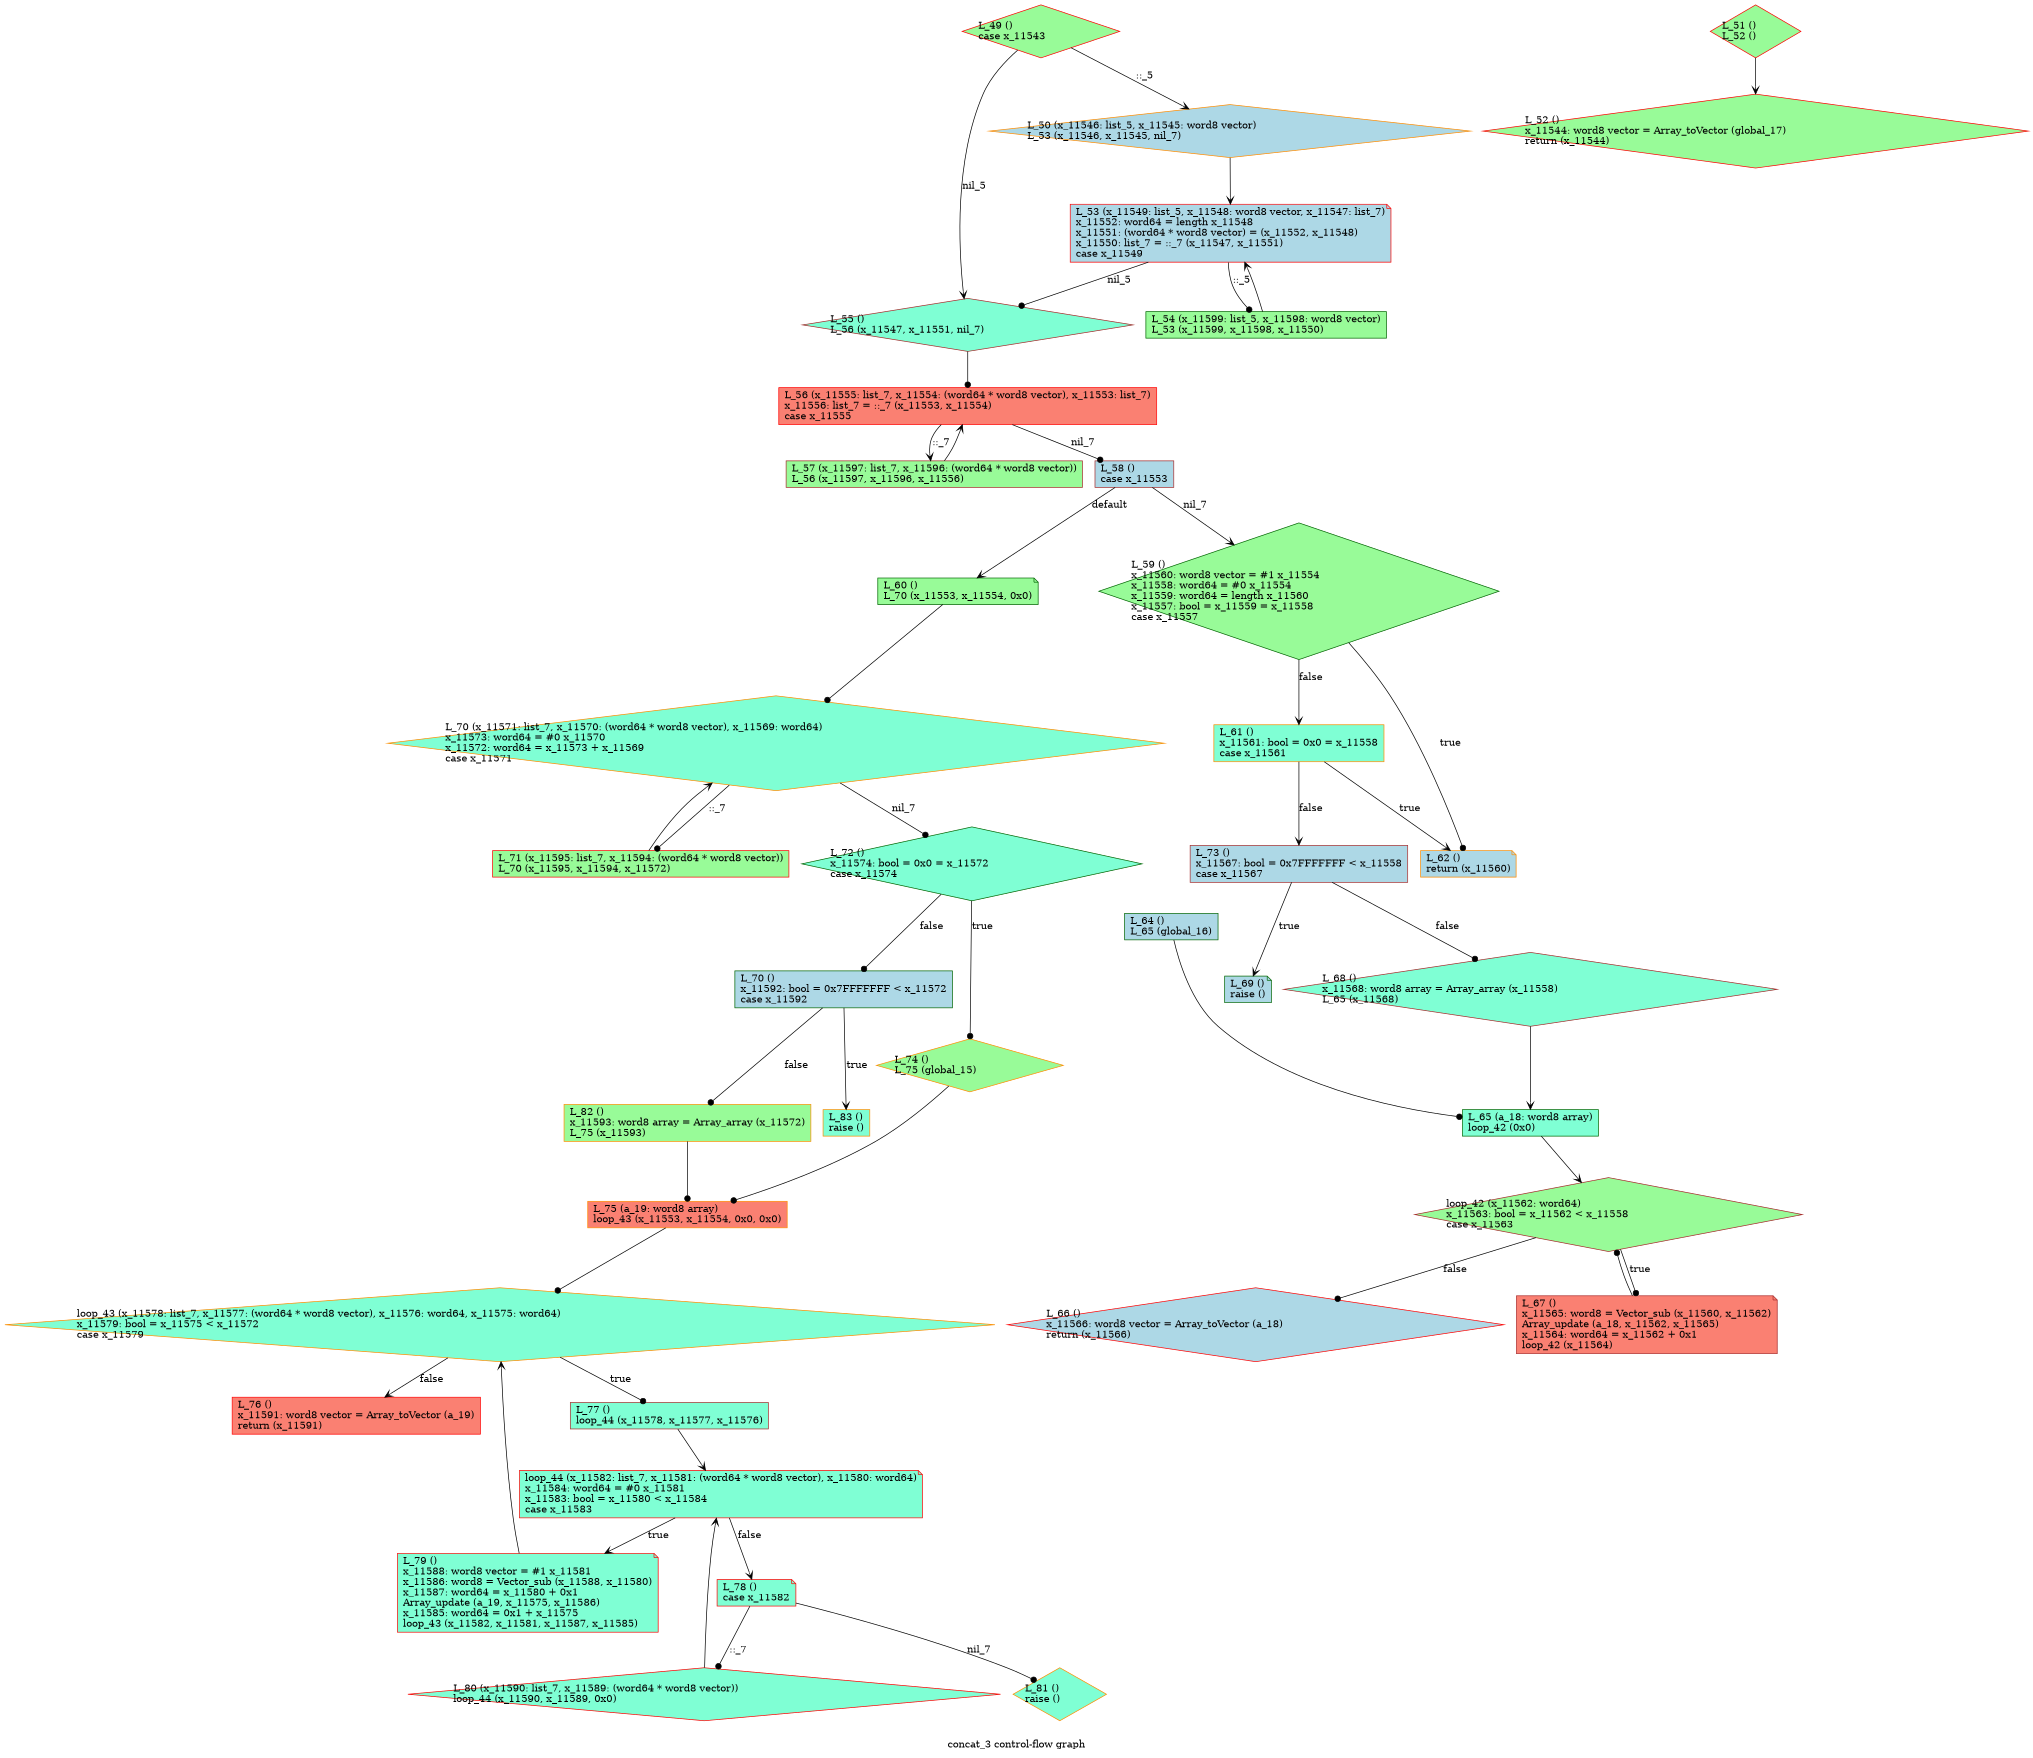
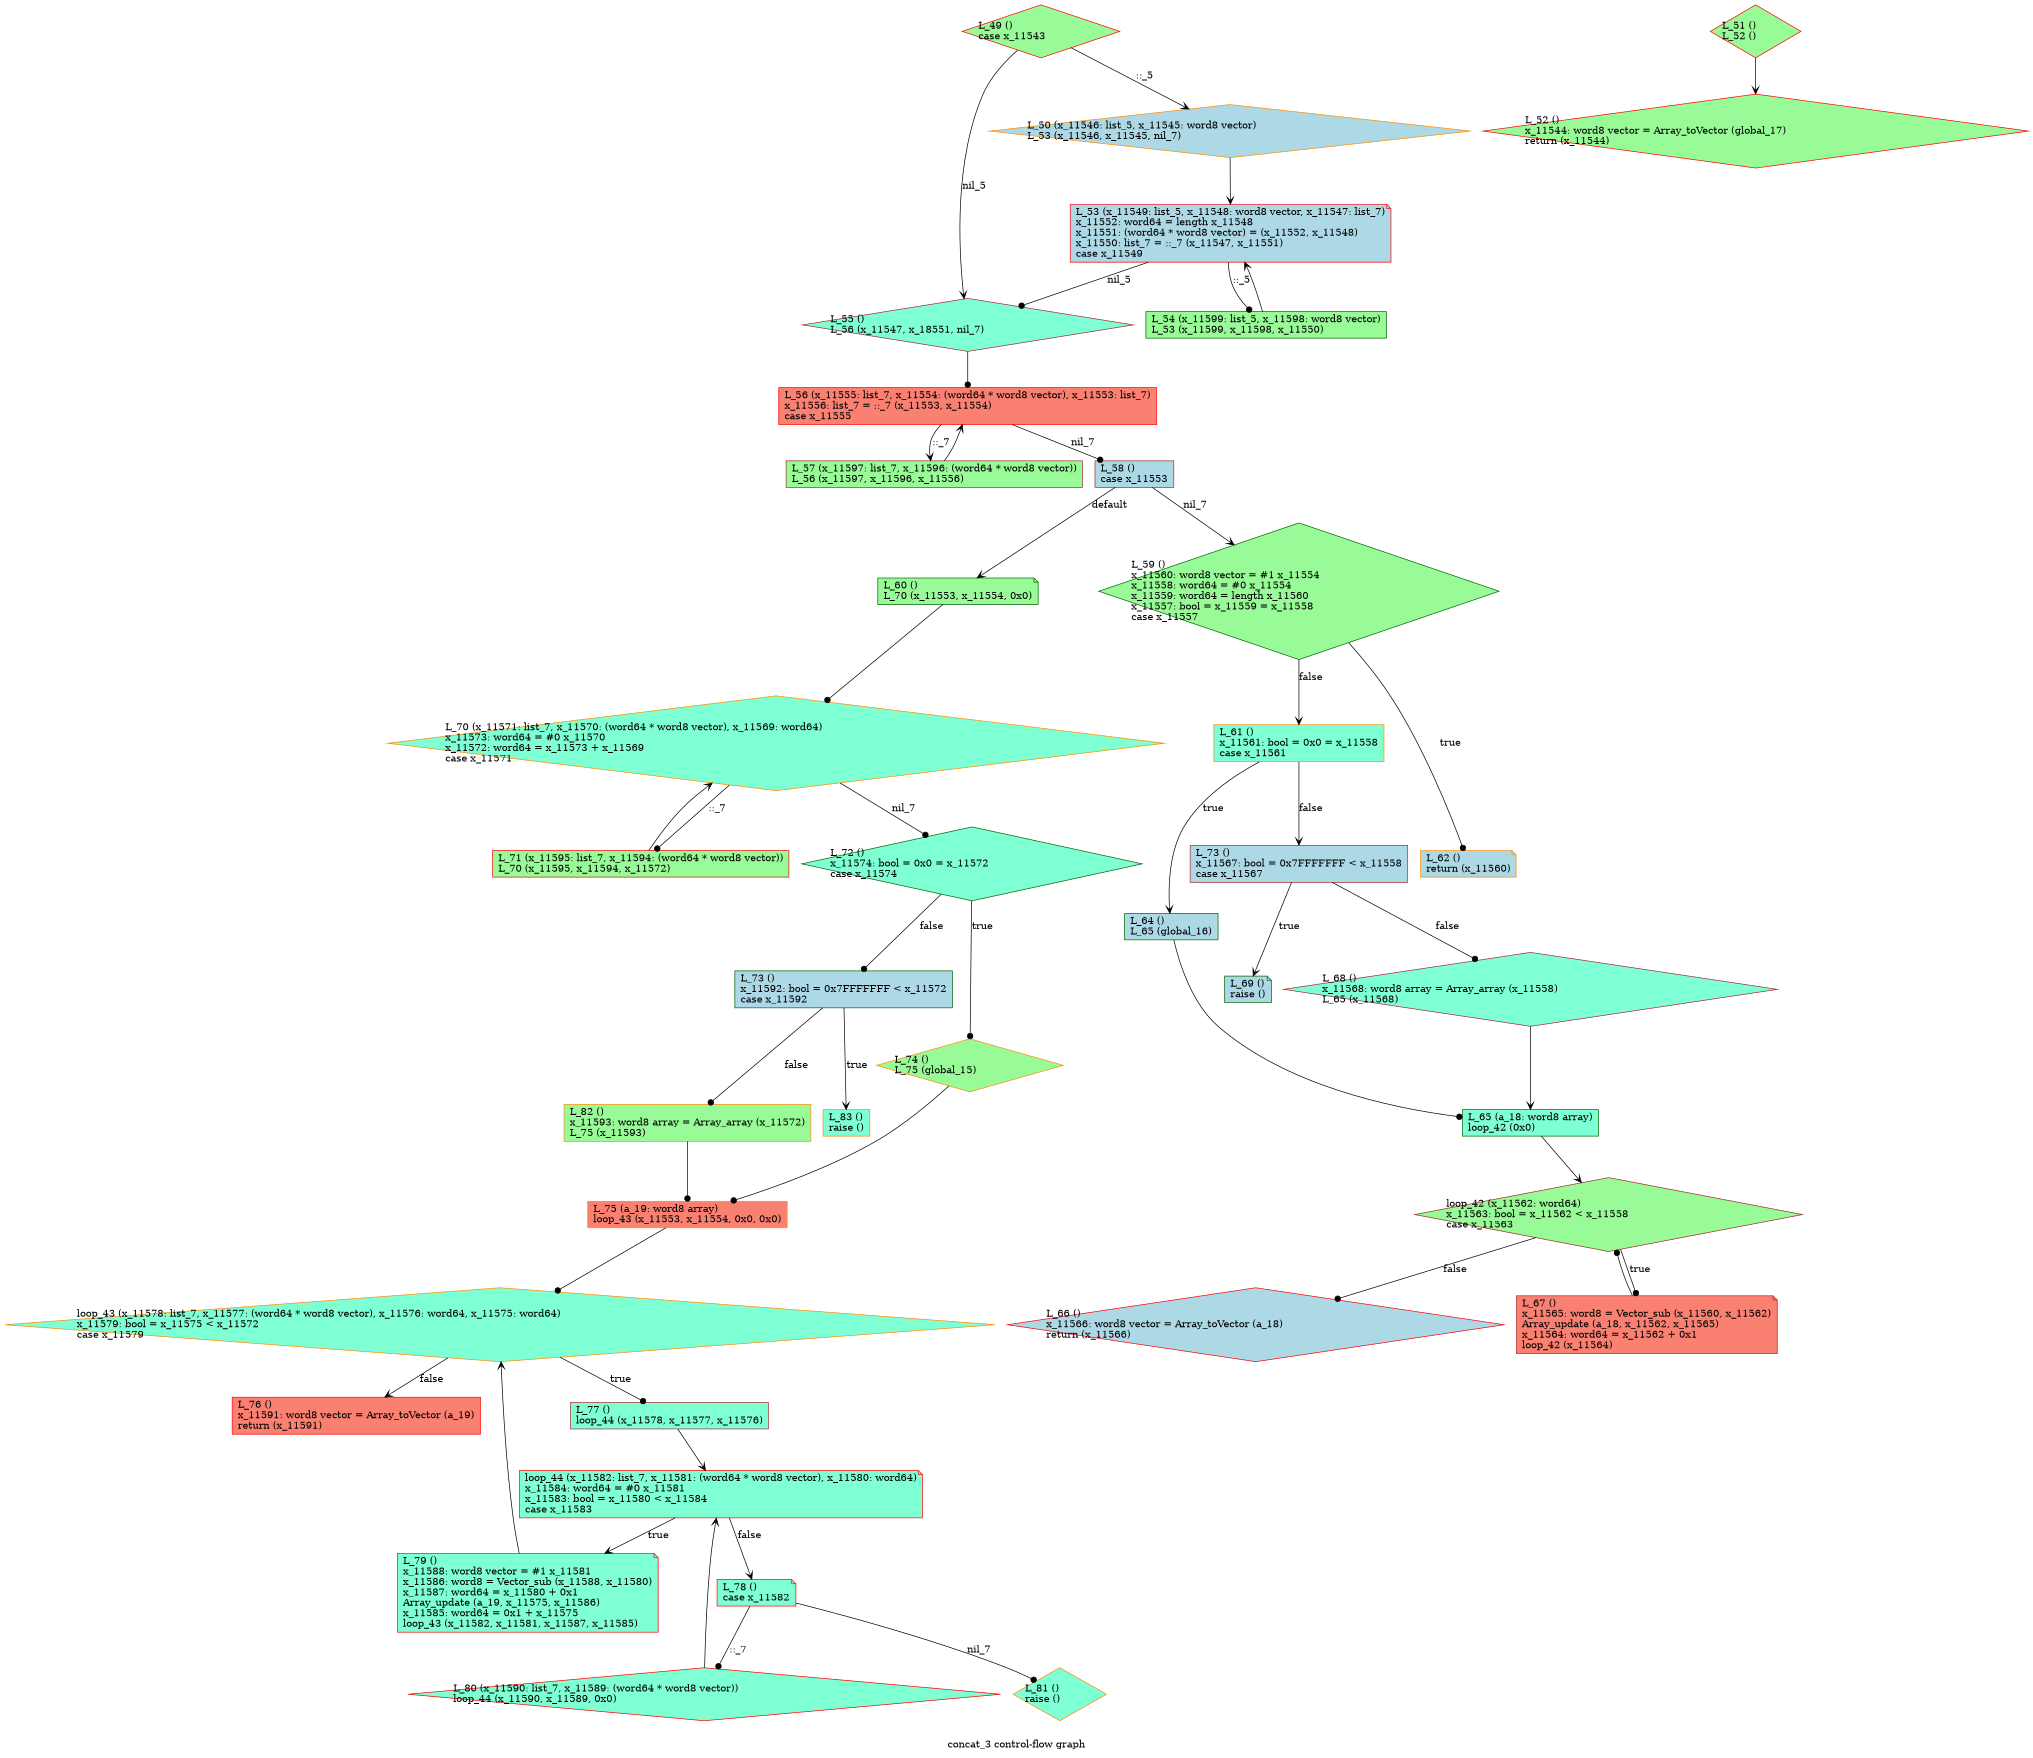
node "L_55 () L_56 (x_11547, x_11551, nil_7)": label "L_55 () L_56 (x_11547, x_11551, nil_7)" -> "L_55 () L_56 (x_11547, x_18551, nil_7)"
edge "L_61 () x_11561: bool = 0x0 = x_11558 case x_11561" -> "L_62 () return (x_11560)": now "L_61 () x_11561: bool = 0x0 = x_11558 case x_11561" -> "L_64 () L_65 (global_16)"
node "L_70 () x_11592: bool = 0x7FFFFFFF < x_11572 case x_11592": label "L_70 () x_11592: bool = 0x7FFFFFFF < x_11572 case x_11592" -> "L_73 () x_11592: bool = 0x7FFFFFFF < x_11572 case x_11592"
